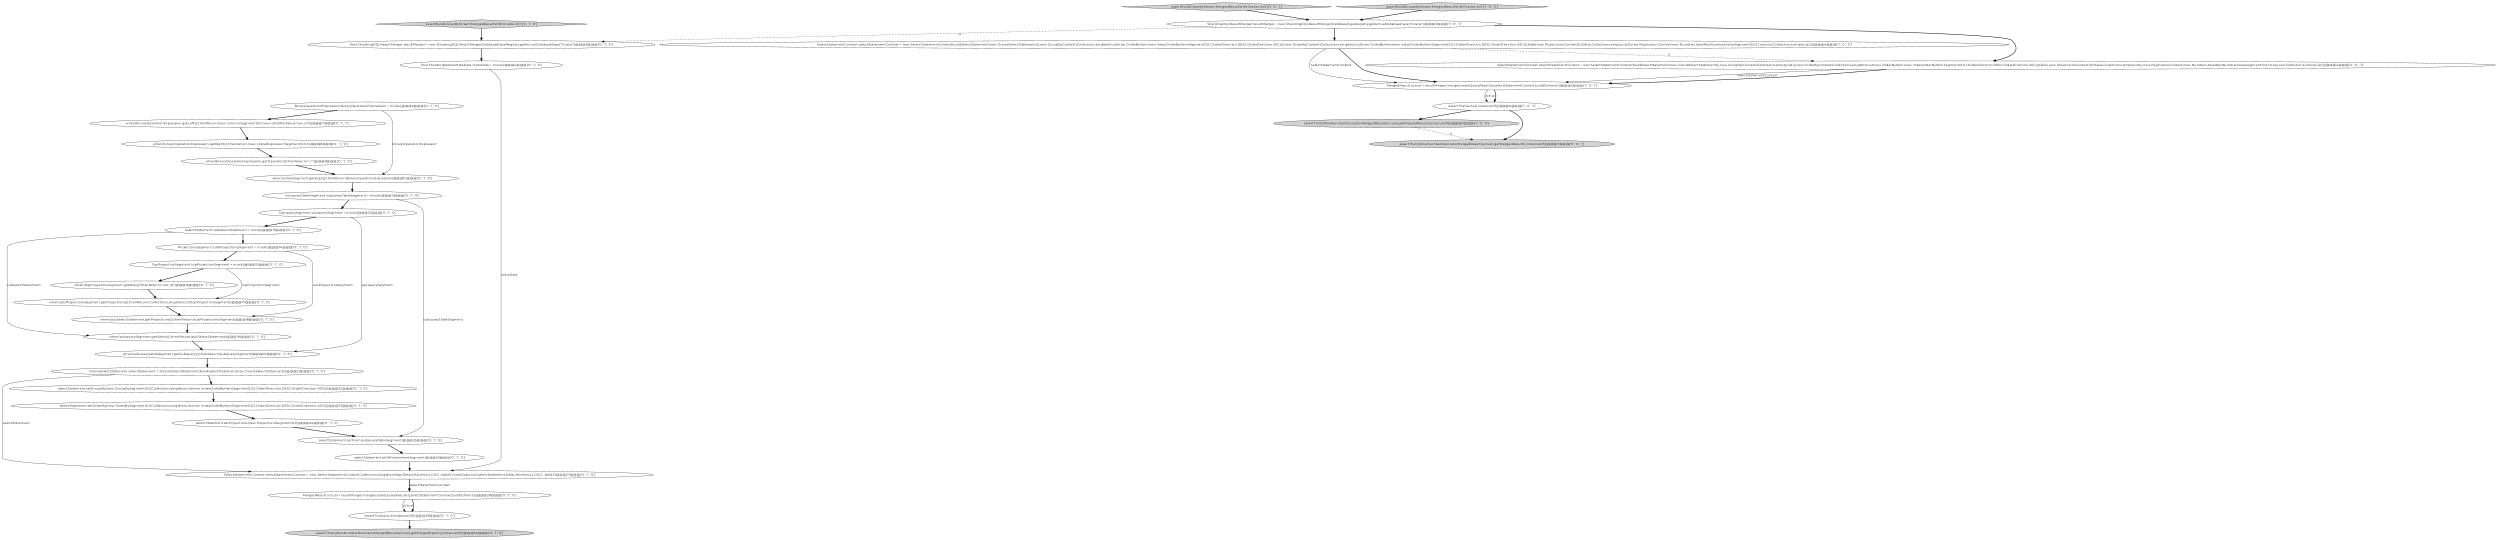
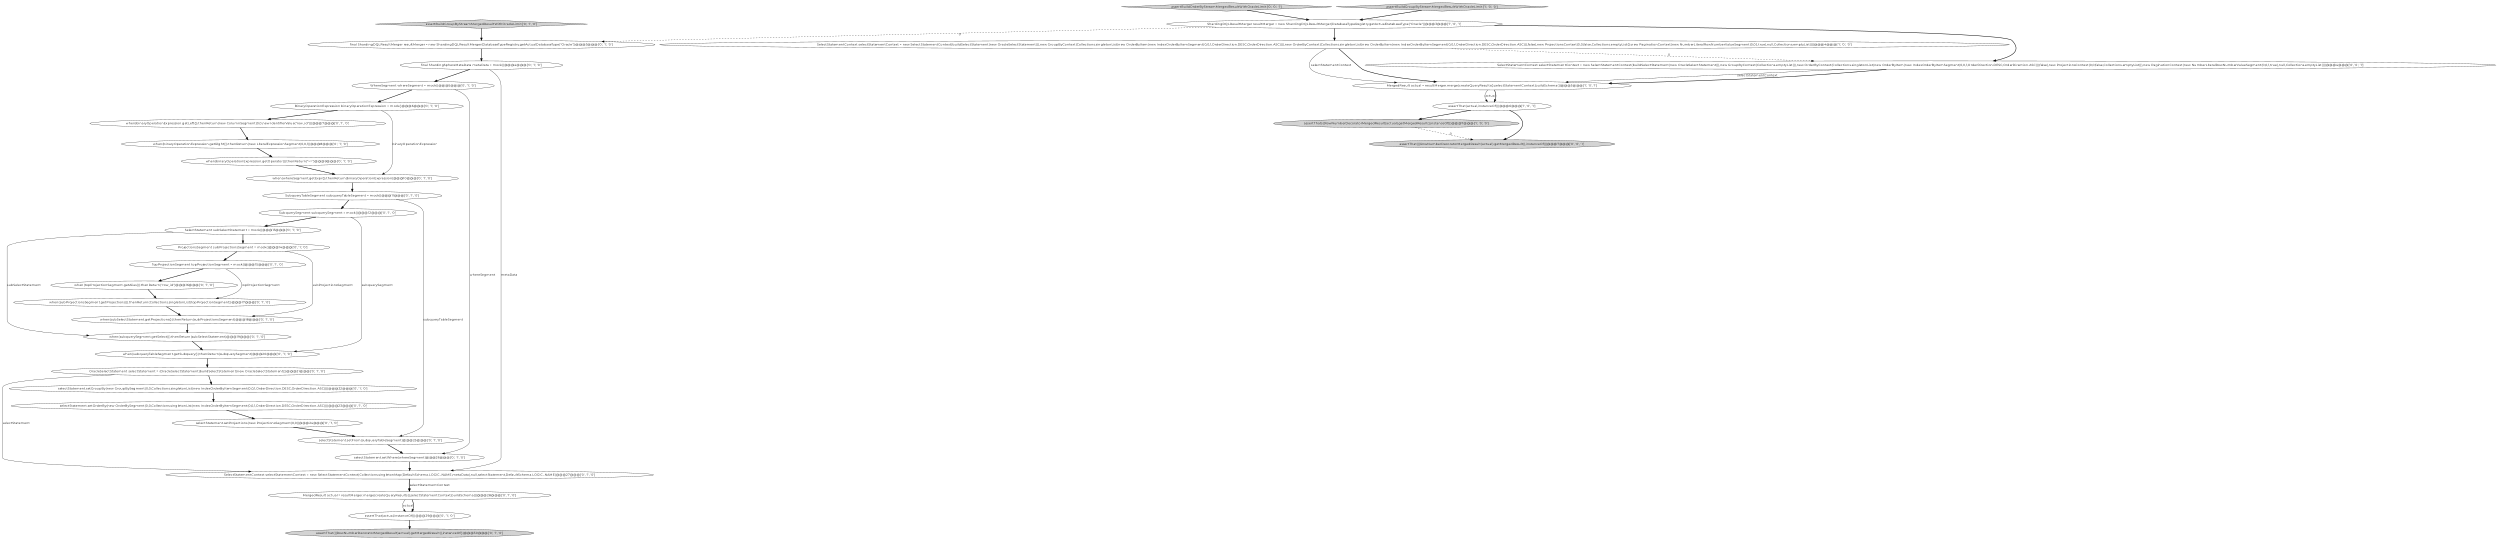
node "WhereSegment whereSegment = mock()@@@5@@@['0', '1', '0']": added
